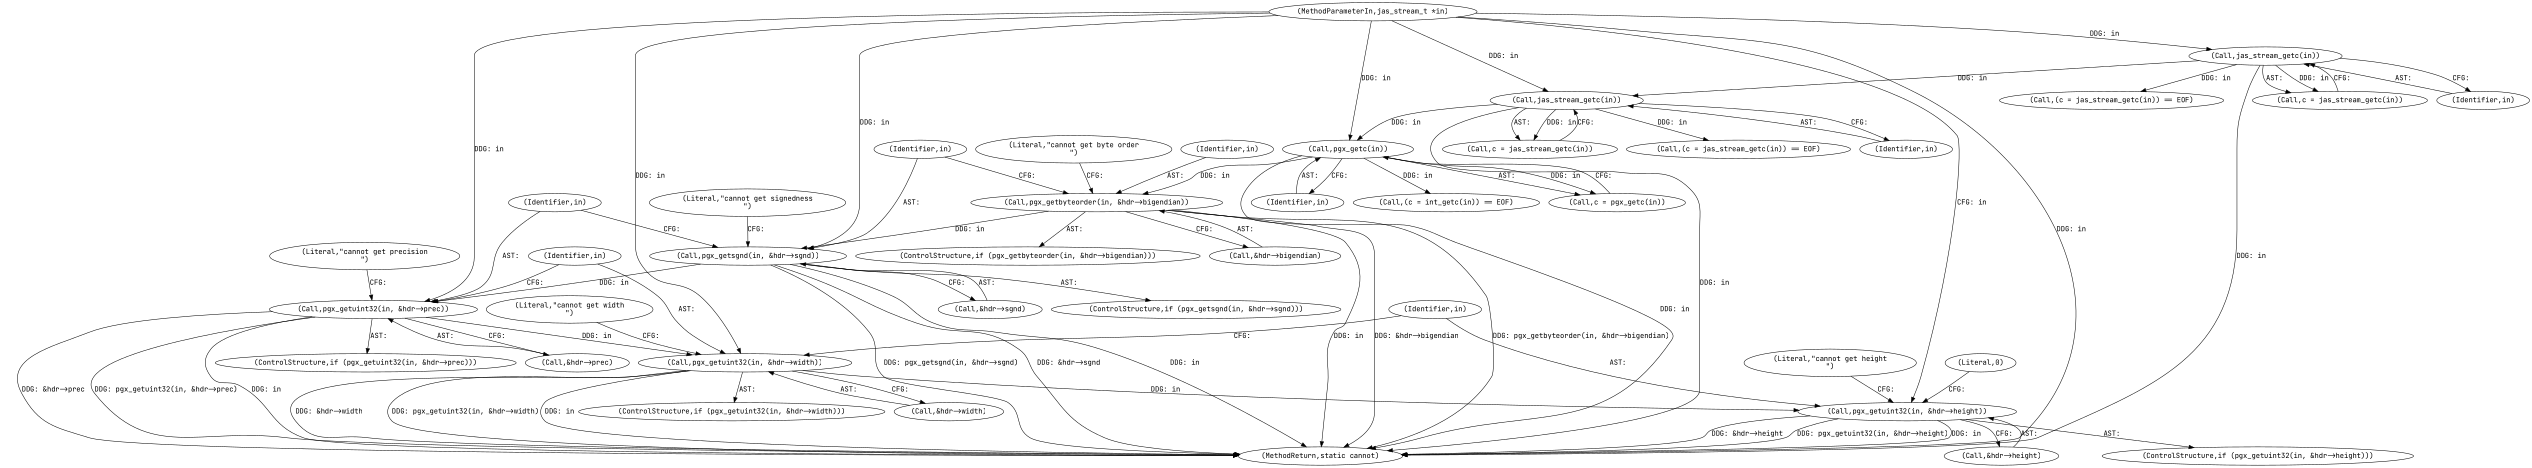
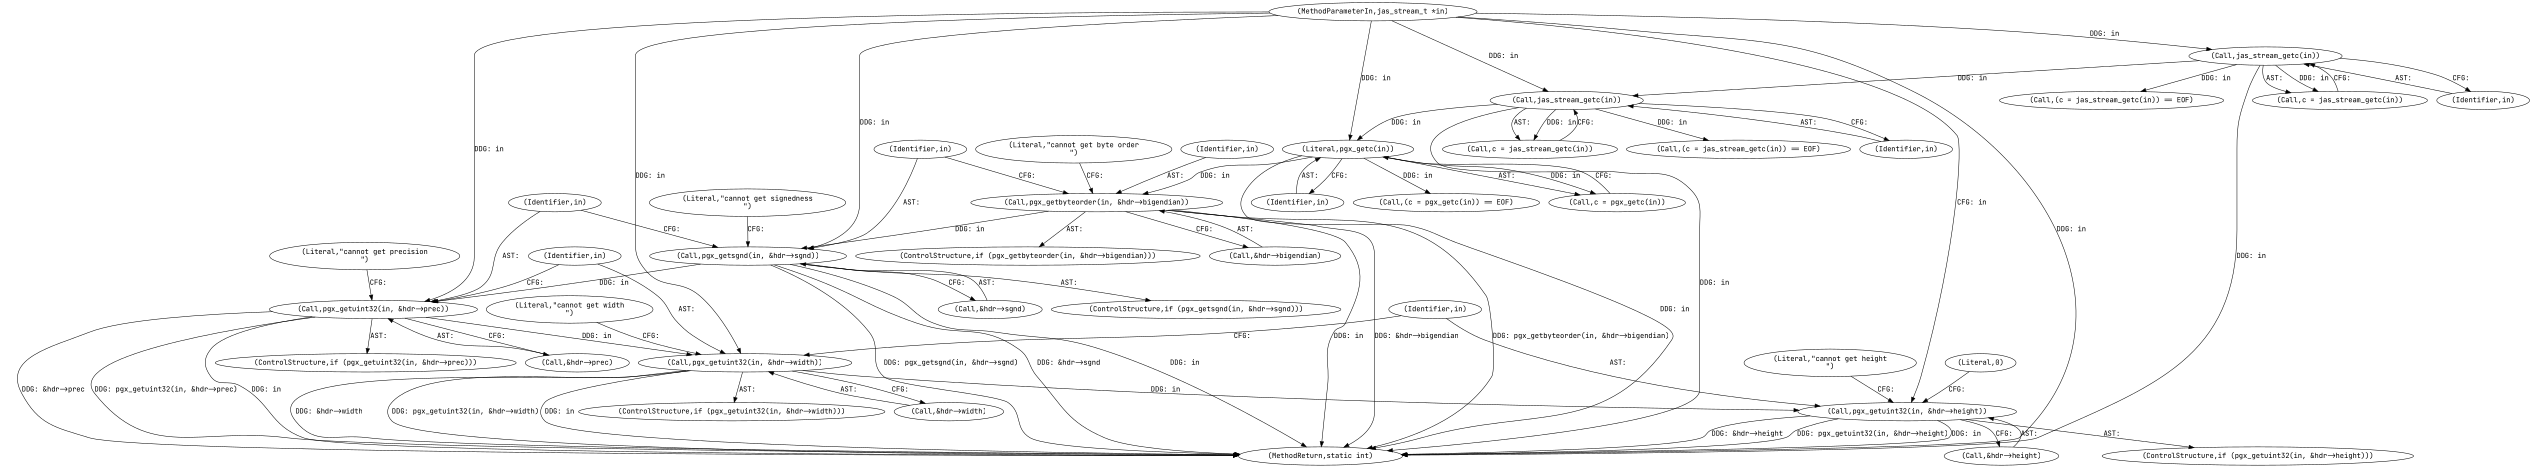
node "(Call,pgx_getc(in))": label "(Call,pgx_getc(in))" -> "(Literal,pgx_getc(in))"
node "(Call,(c = int_getc(in)) == EOF)": label "(Call,(c = int_getc(in)) == EOF)" -> "(Call,(c = pgx_getc(in)) == EOF)"
node "(MethodReturn,static cannot)": label "(MethodReturn,static cannot)" -> "(MethodReturn,static int)"
